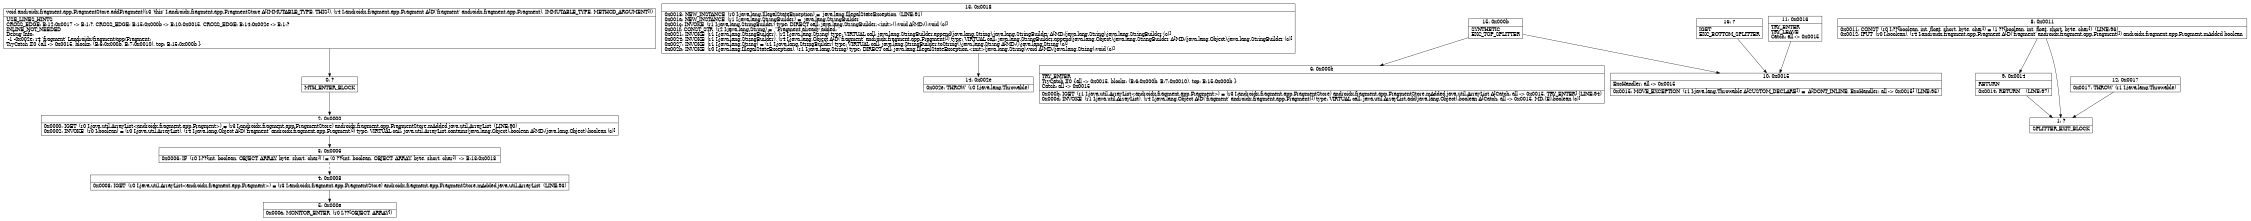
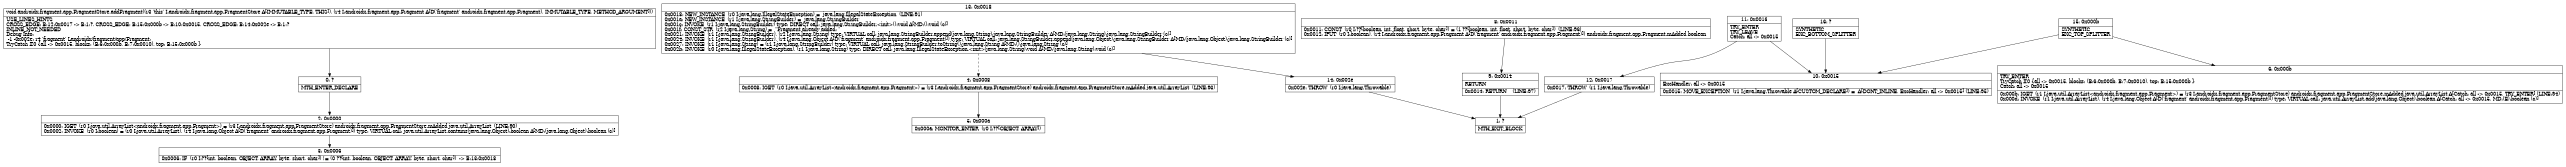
node "16: ?": text "IGET" -> "SYNTHETIC"
edge "11: 0x0016" -> "12: 0x0017": added
edge "8: 0x0011" -> "1: ?": now "14: 0x002e" -> "1: ?"
node "0: ?": text "MTH_ENTER_BLOCK" -> "MTH_ENTER_DECLARE"
node "1: ?": text "SPLITTER_EXIT_BLOCK" -> "MTH_EXIT_BLOCK"
edge "3: 0x0006" -> "4: 0x0008": now "13: 0x0018" -> "4: 0x0008"
